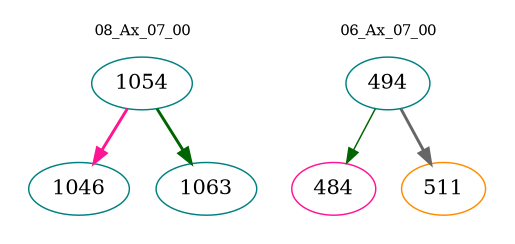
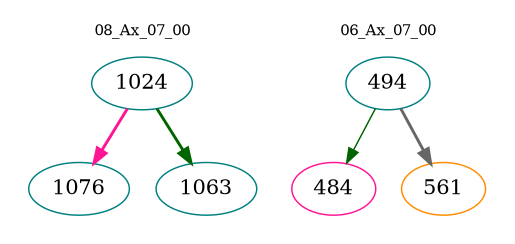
node "1054": label "1054" -> "1024"
node "1046": label "1046" -> "1076"
node "511": label "511" -> "561"
